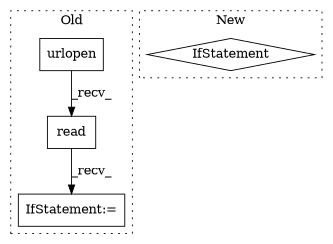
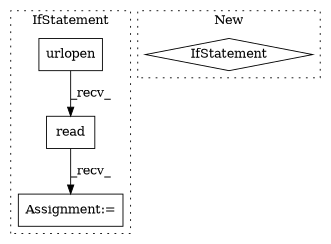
cluster "Old": label "Old" -> "IfStatement"
node "IfStatement:=": label "IfStatement:=" -> "Assignment:="
